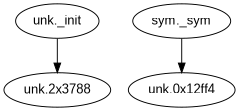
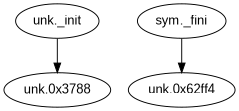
node "sym._sym": label "sym._sym" -> "sym._fini"
node "unk.2x3788": label "unk.2x3788" -> "unk.0x3788"
node "unk.0x12ff4": label "unk.0x12ff4" -> "unk.0x62ff4"
